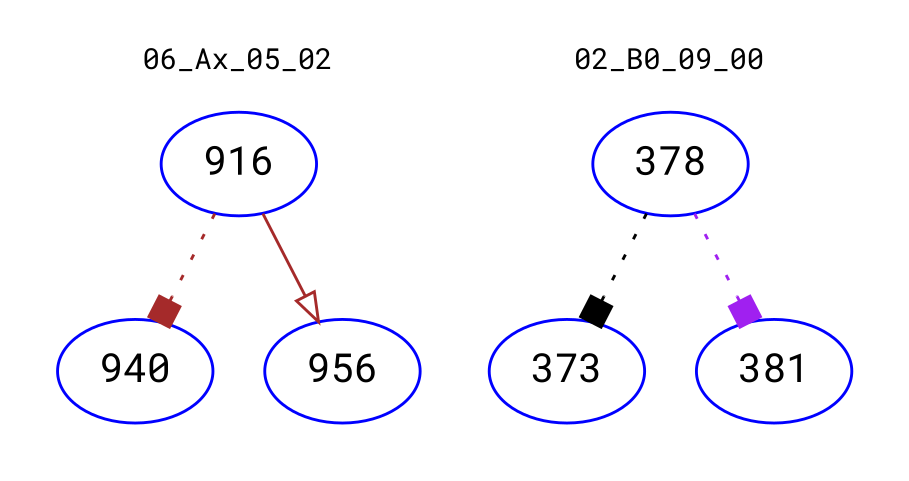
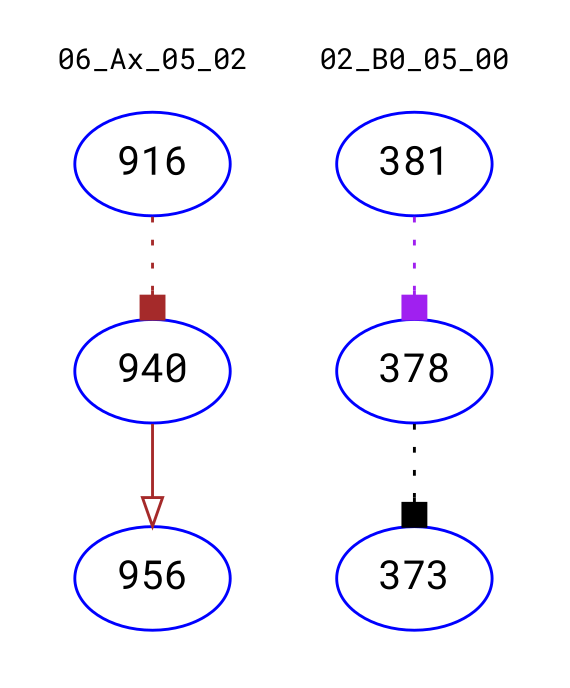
cluster "02_B0_09_00": label "02_B0_09_00" -> "02_B0_05_00"
edge "916" -> "956": now "940" -> "956"
edge "378" -> "381": reversed
